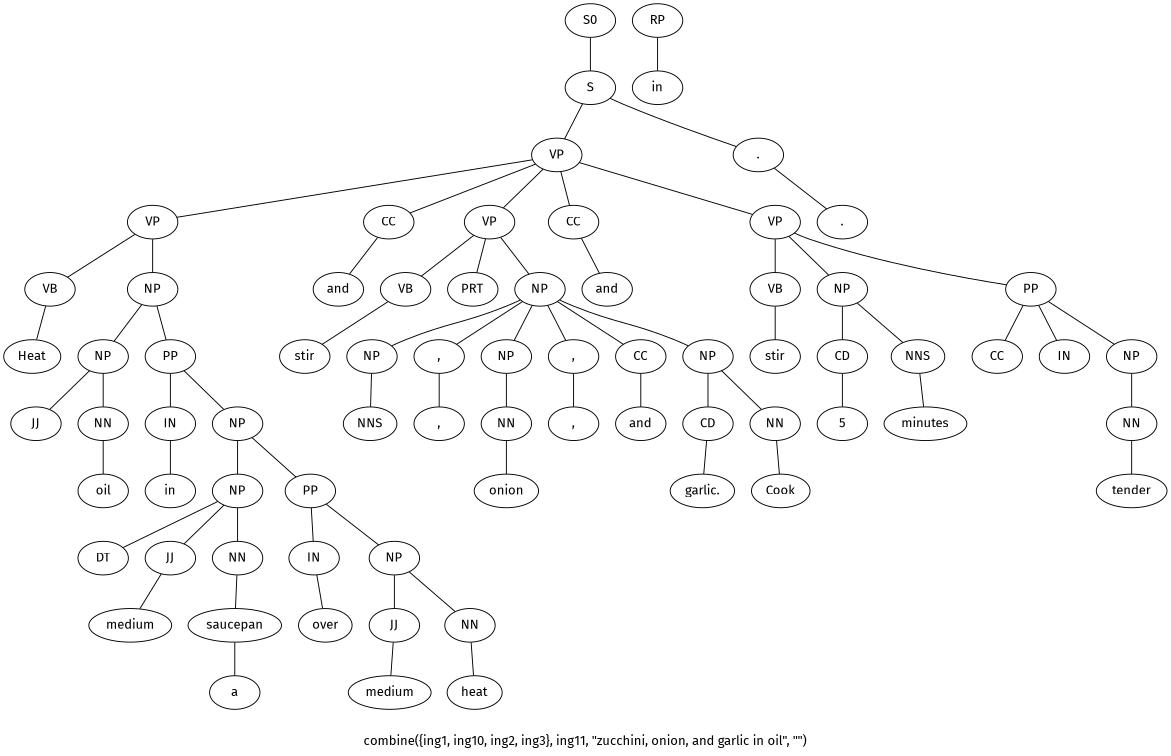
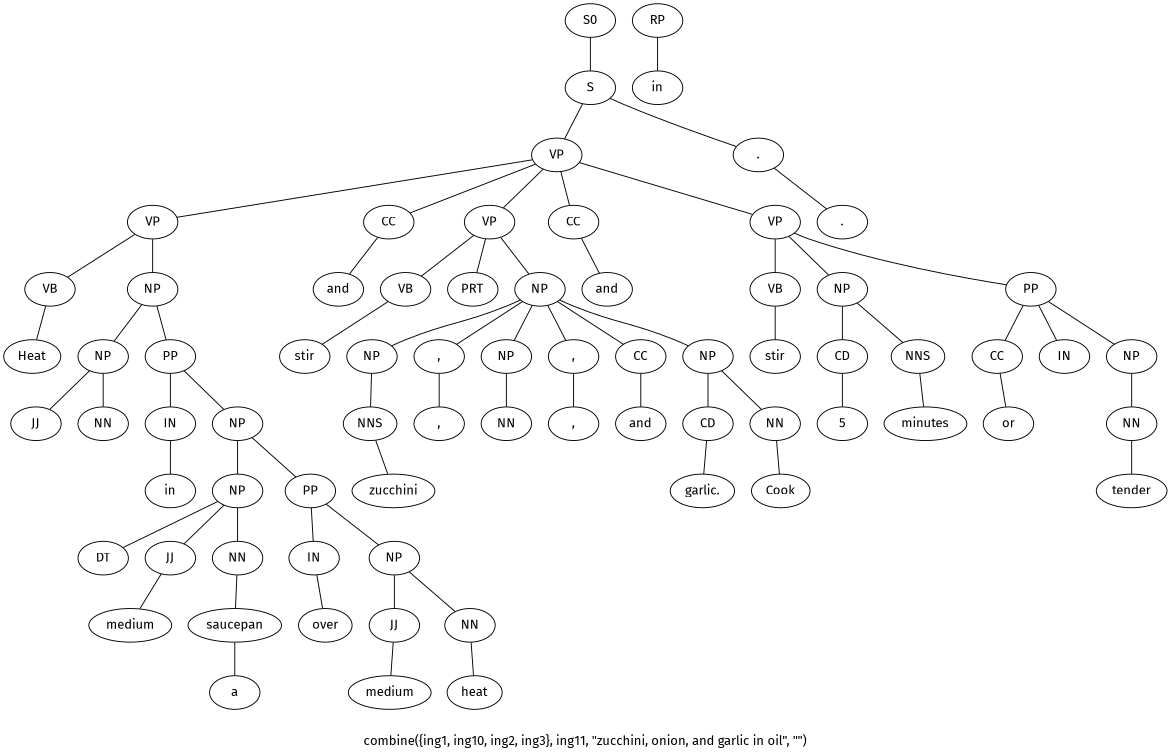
node "or": added
node "oil": removed
node "zucchini": added
node "onion": removed
